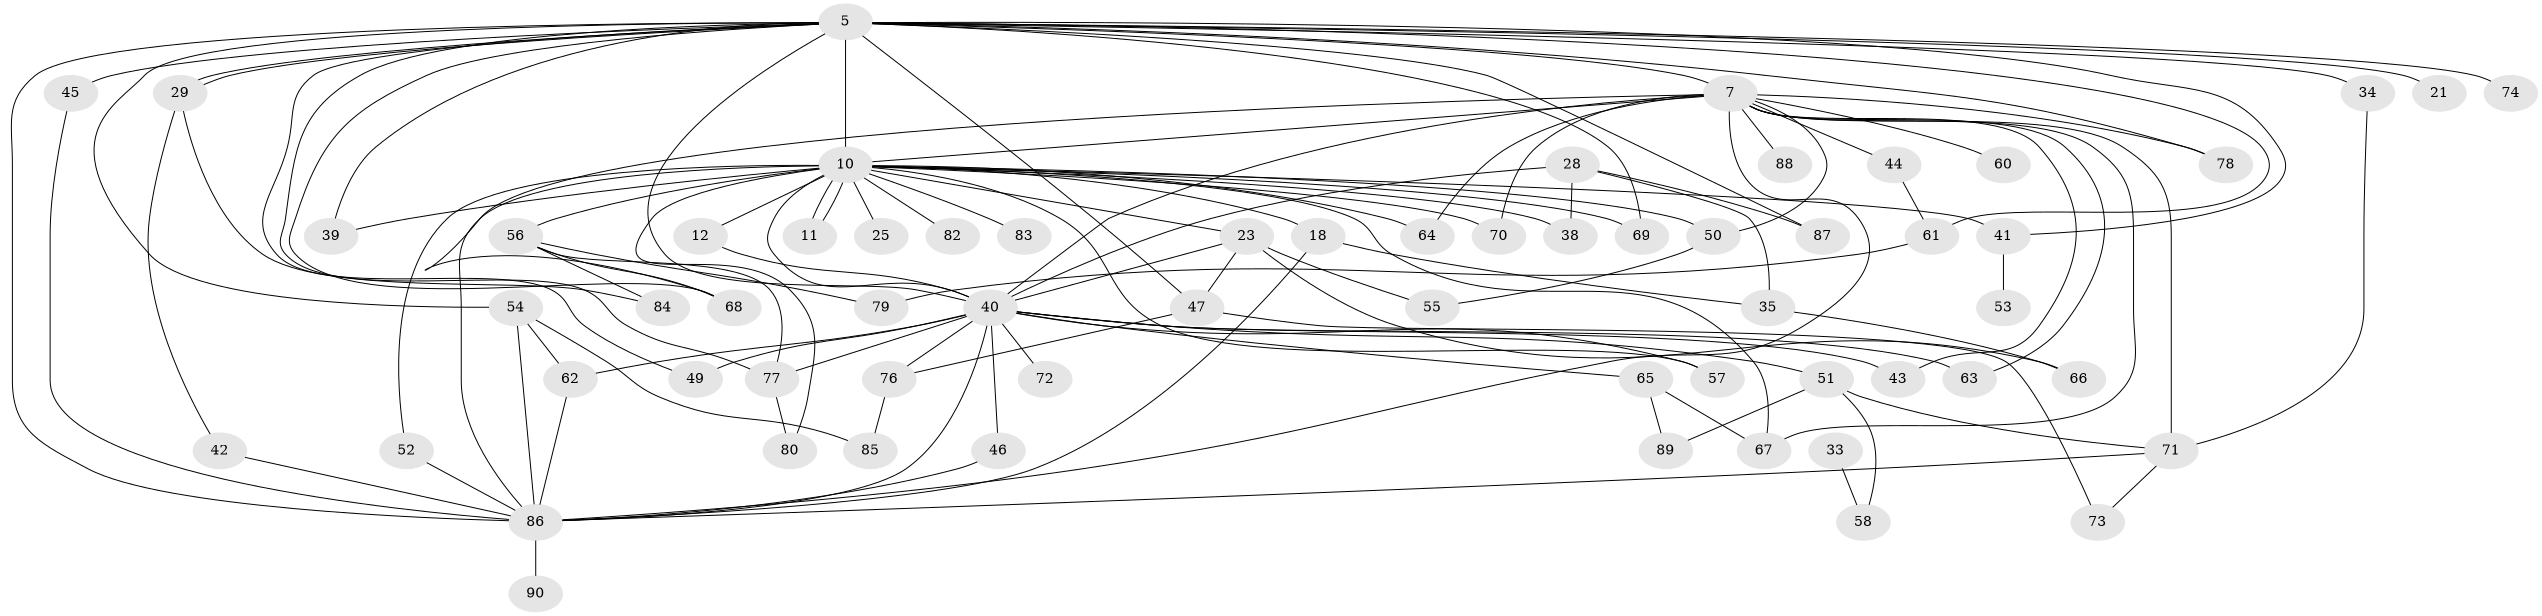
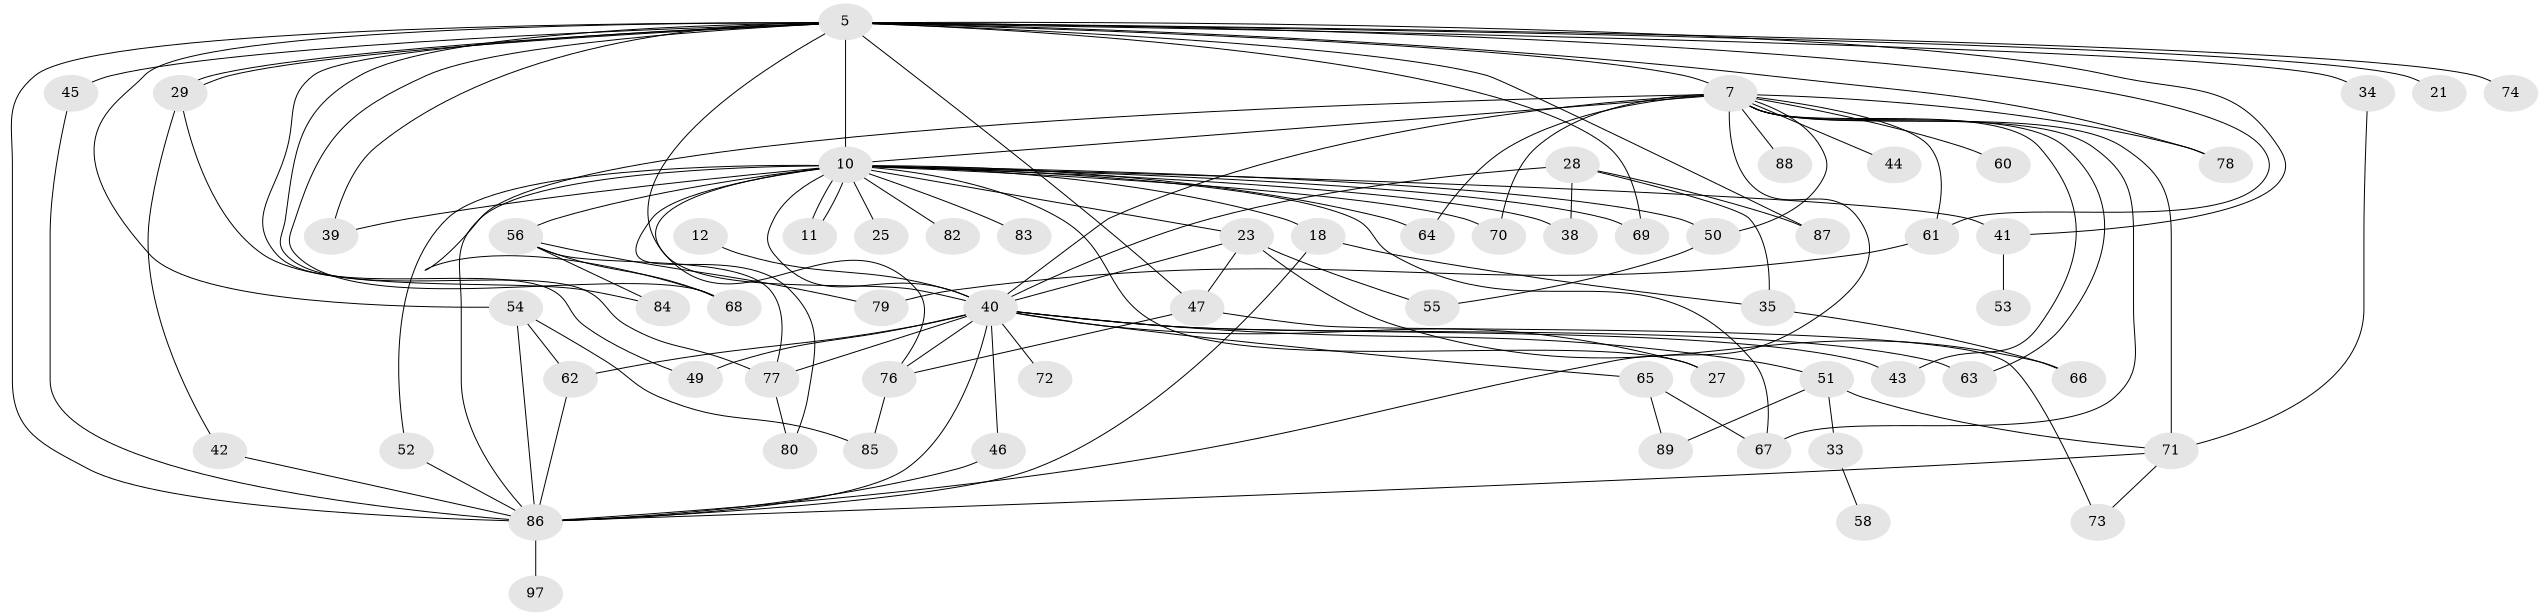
edge "10" -- "12": now "10" -- "76"
edge "44" -- "61": now "7" -- "61"
node "57": label "57" -> "27"
edge "51" -- "58": now "51" -- "33"
node "90": label "90" -> "97"
